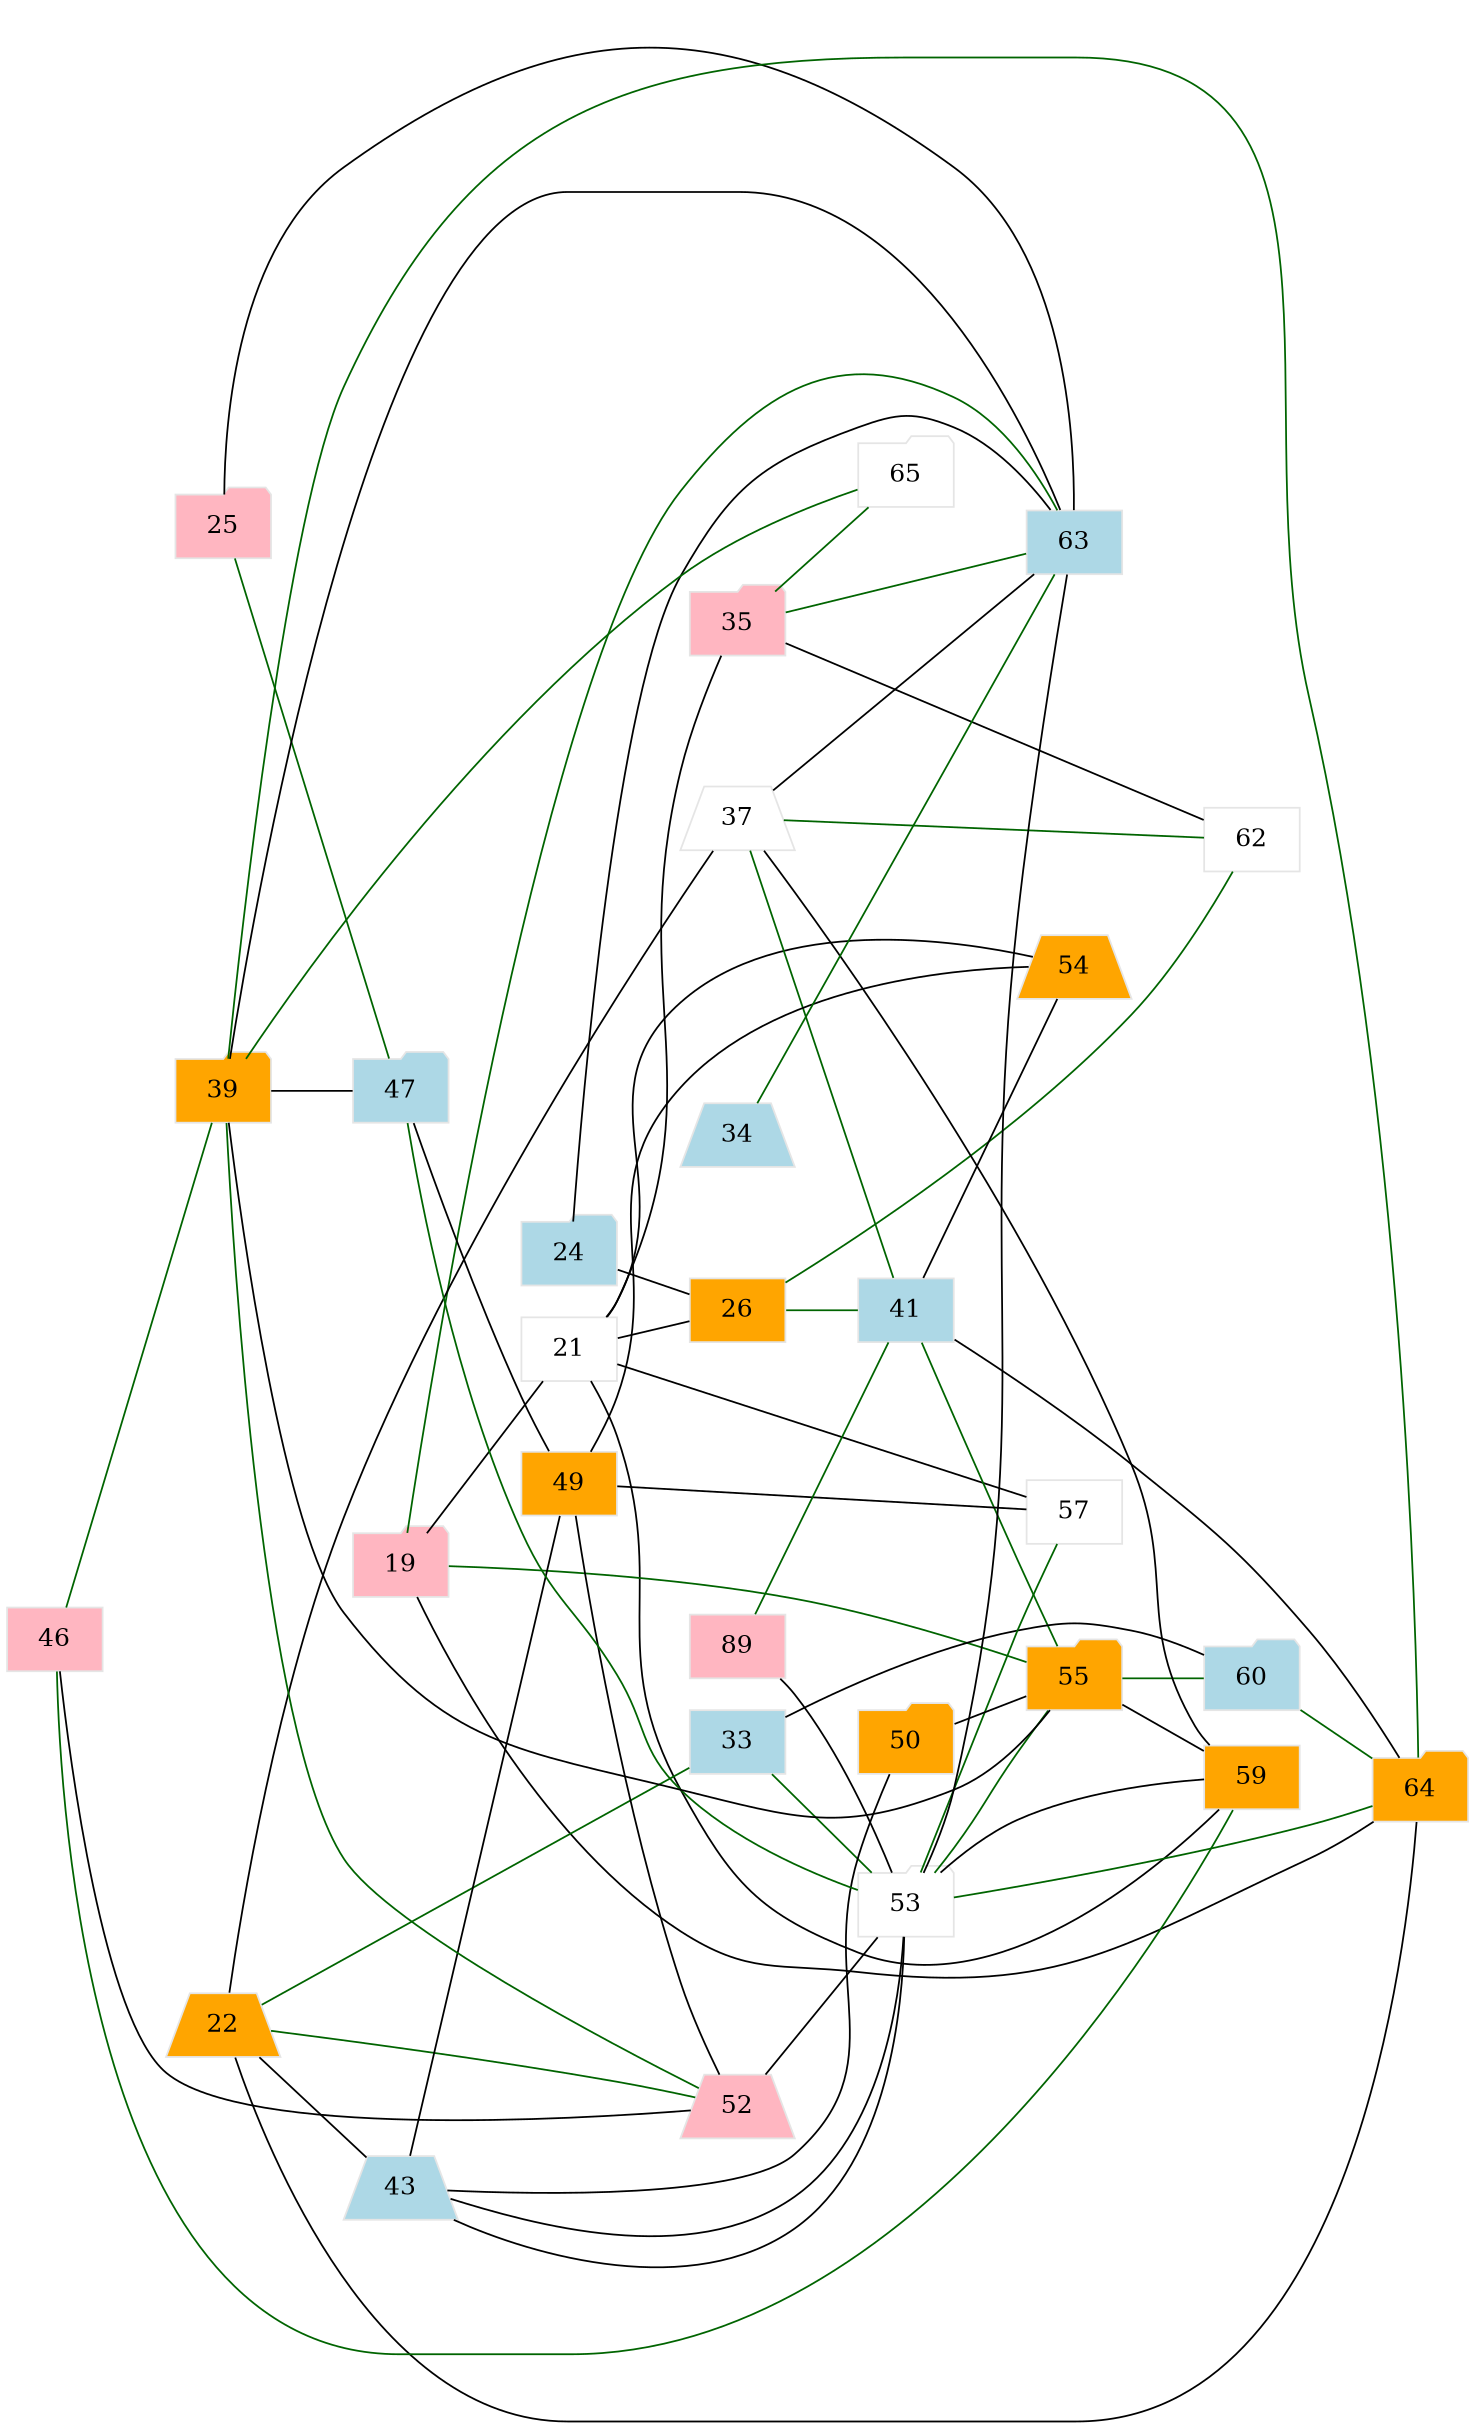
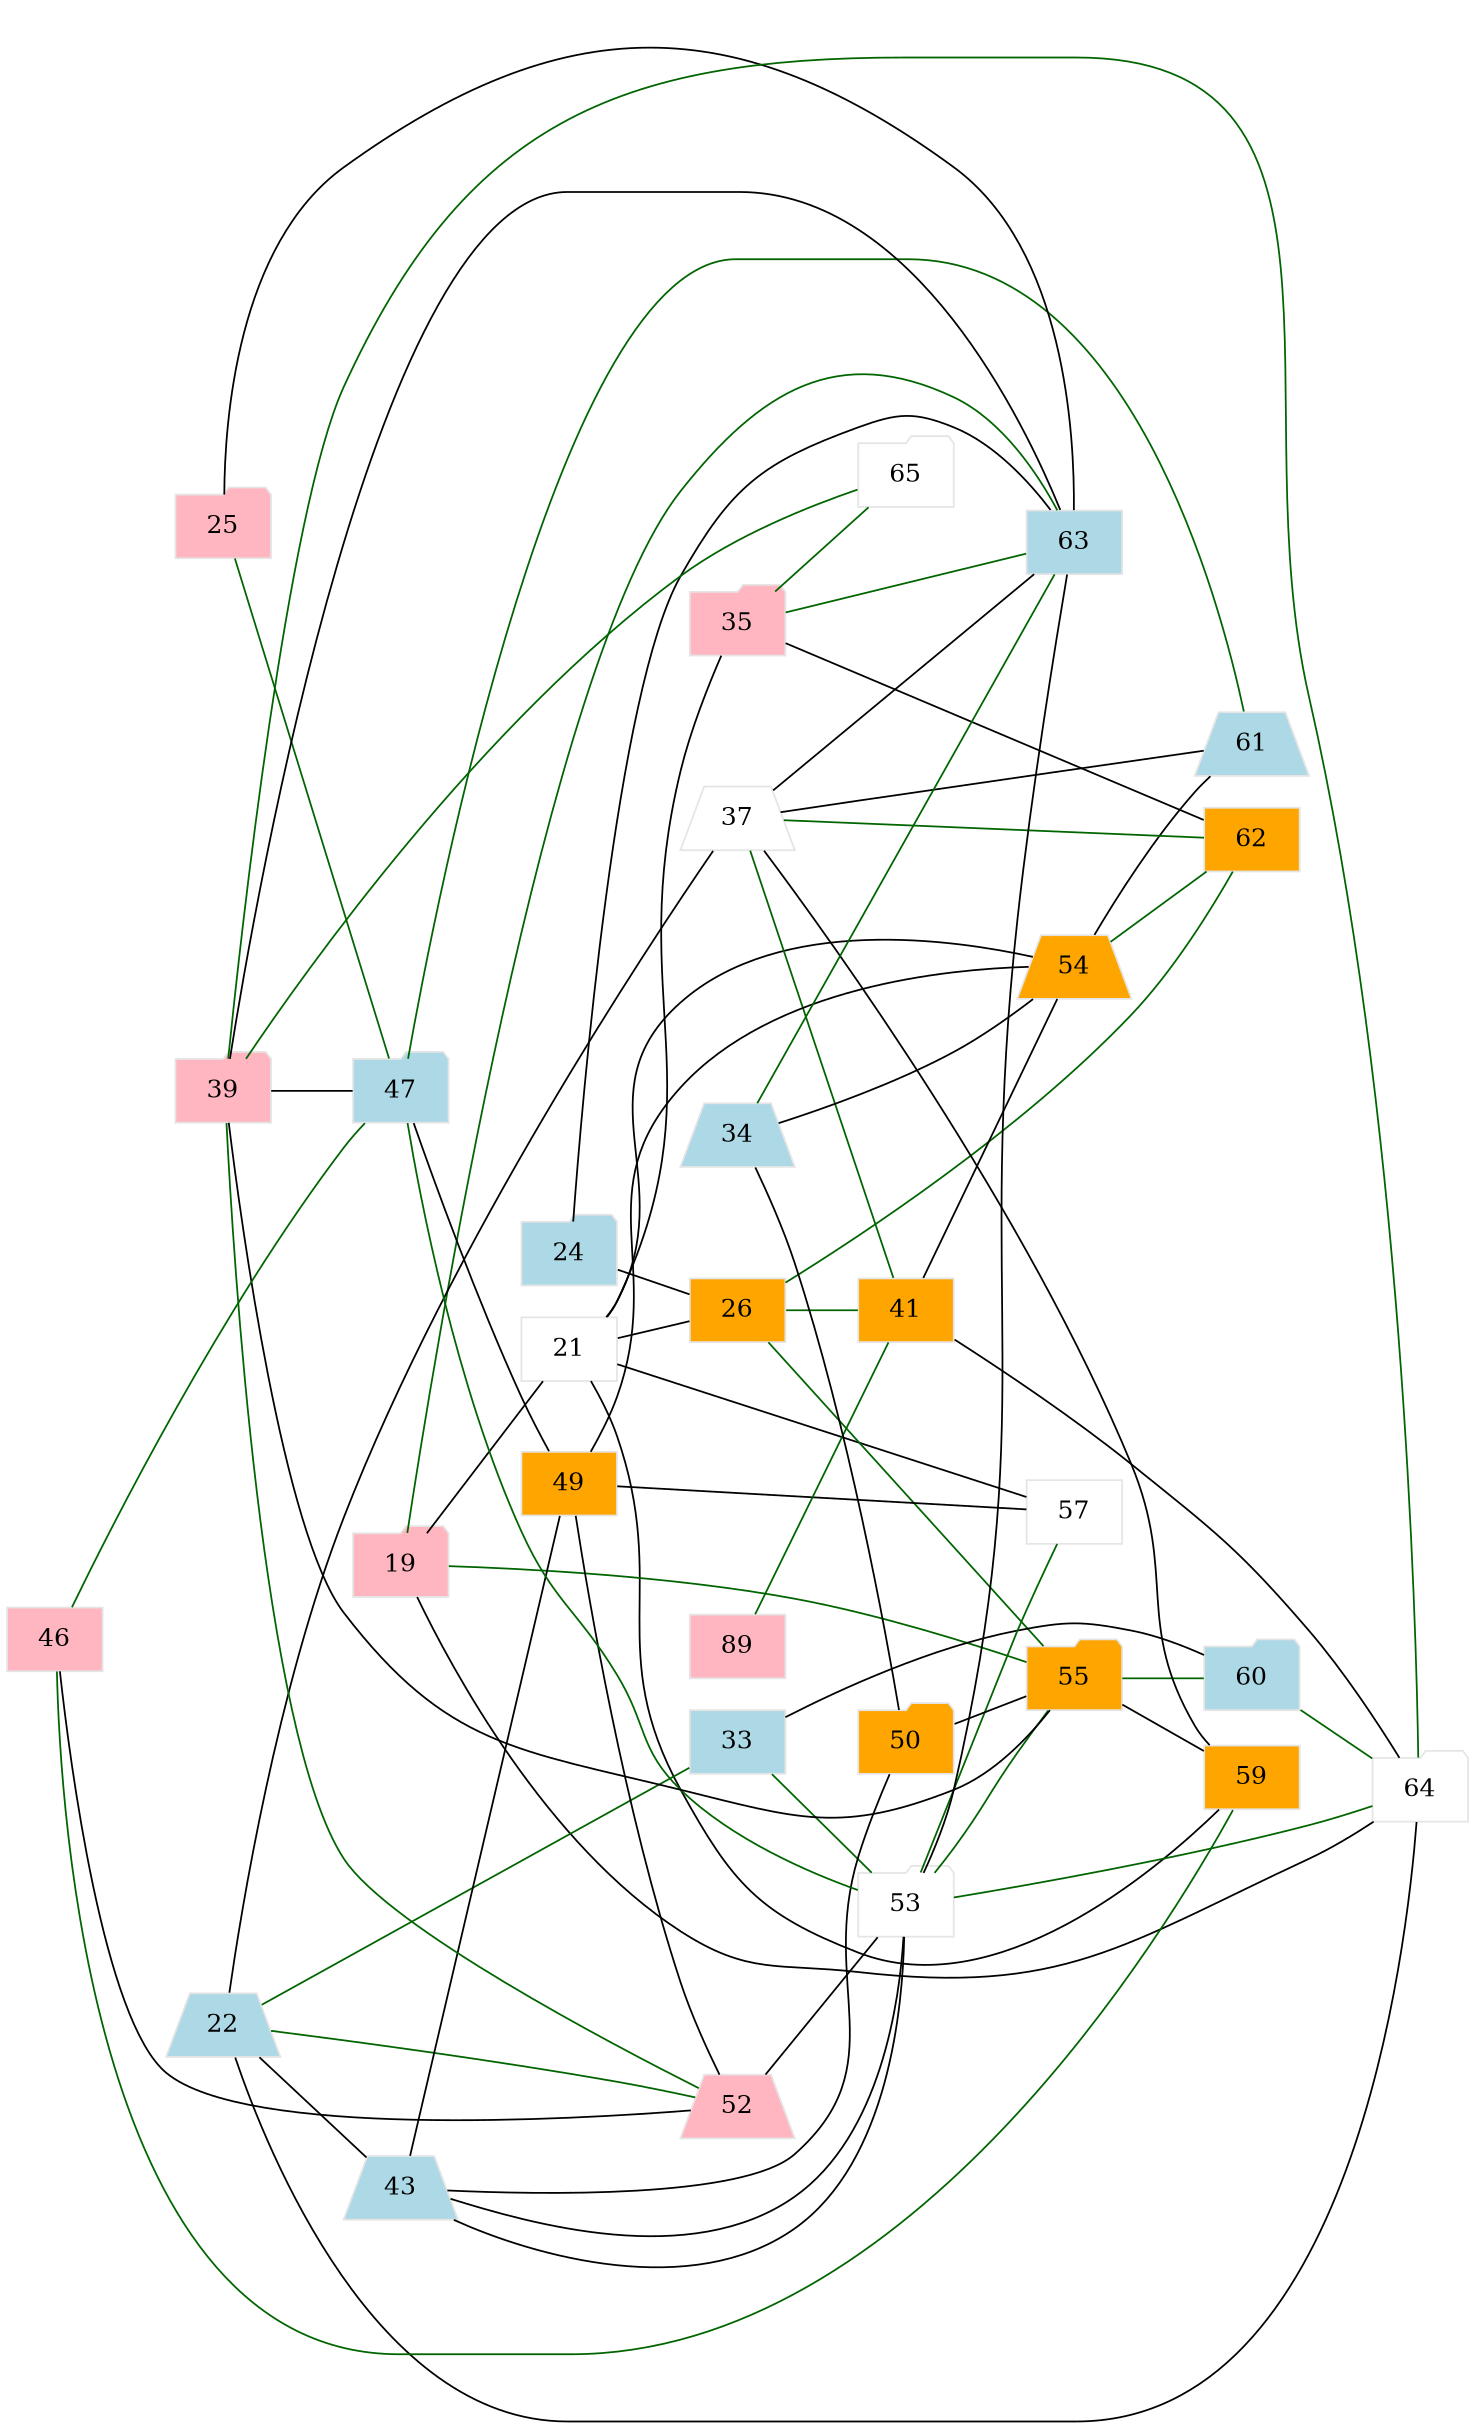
node "61": added
node "62": fillcolor white -> orange
edge "62" -- "54": added
edge "54" -- "34": added
node "39": fillcolor orange -> lightpink
node "41": fillcolor lightblue -> orange
edge "39" -- "46": now "47" -- "46"
edge "34" -- "50": added
edge "41" -- "55": now "26" -- "55"
edge "89" -- "53": removed
node "64": fillcolor orange -> white
edge "59" -- "53": removed
node "22": fillcolor orange -> lightblue
